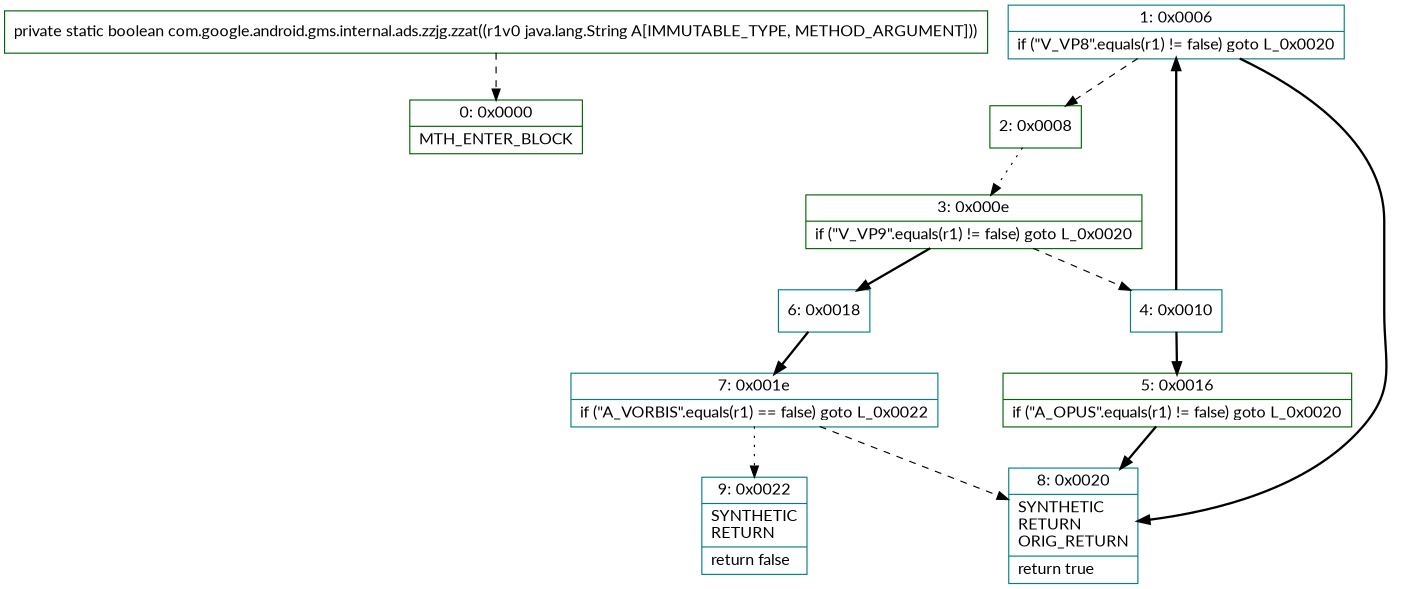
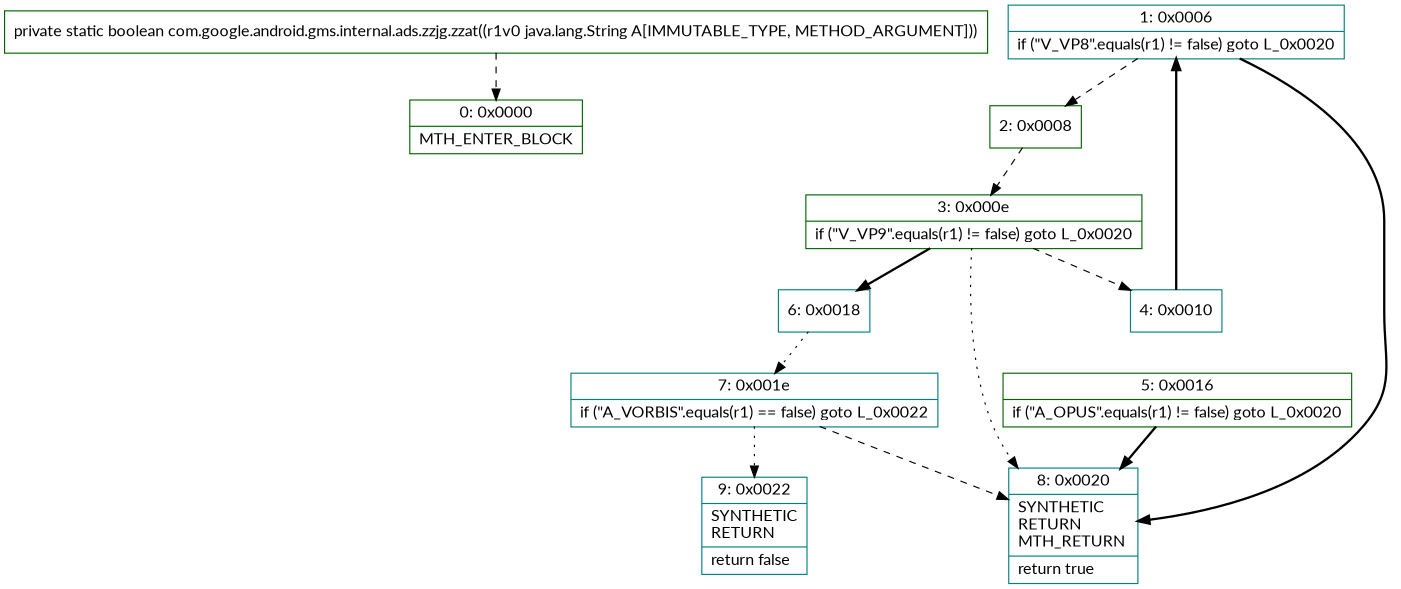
edge "2: 0x0008" -> "3: 0x000e": style dotted -> dashed
edge "4: 0x0010" -> "5: 0x0016": removed
edge "6: 0x0018" -> "7: 0x001e": style bold -> dotted
edge "3: 0x000e" -> "8: 0x0020": added
node "8: 0x0020": text "ORIG_RETURN" -> "MTH_RETURN"
